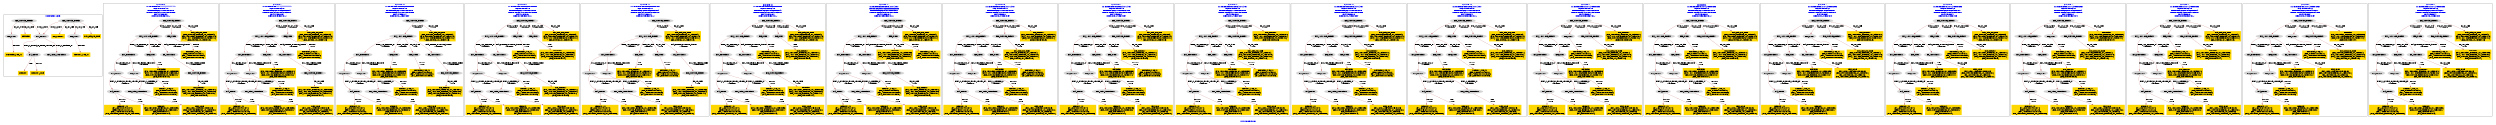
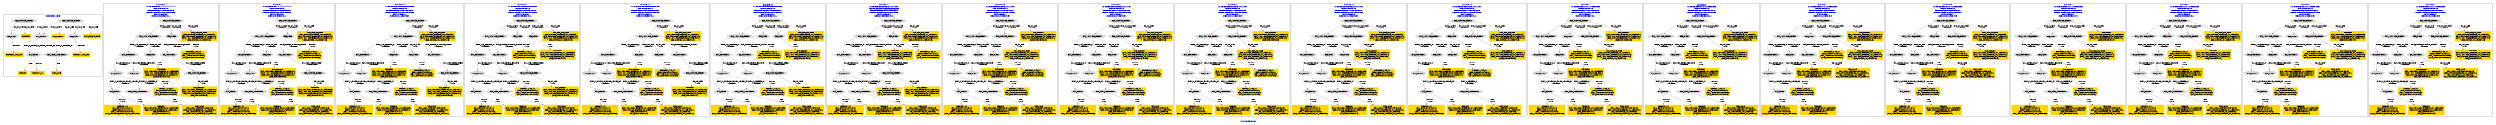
node "occupation_type_uri": label "occupation_type_uri" -> "occupation_type_birth"
node "biography_type_uri": label "biography_type_uri" -> "biography_type_note"
node "nationality_name": label "nationality_name" -> "nationality_uri"
node "artist_name": added
